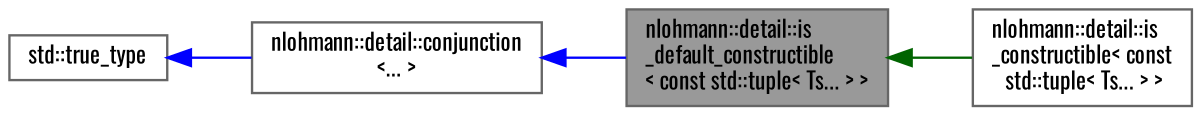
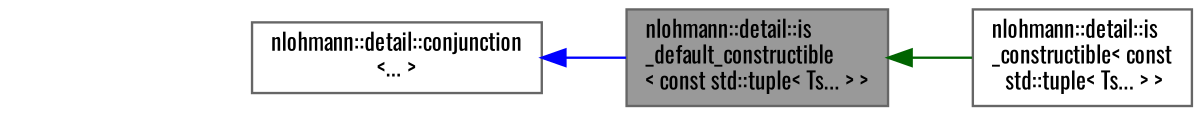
node "std::true_type": removed
